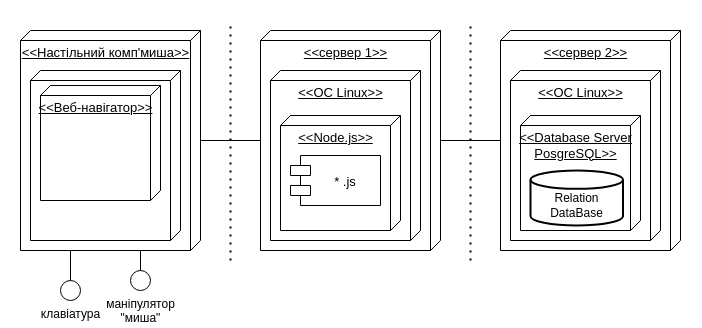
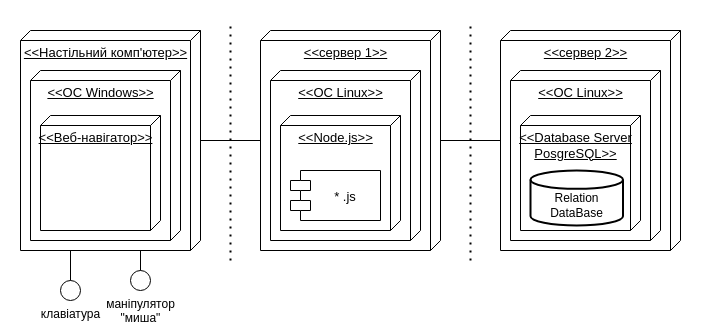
node "<<Настільний комп'миша>>": label "<<Настільний комп'миша>>" -> "<<Настільний комп'ютер>>"
node "<<Веб-навігатор>>": moved (101, 143) -> (101, 173)
node "* .js": moved (336, 181) -> (336, 196)
